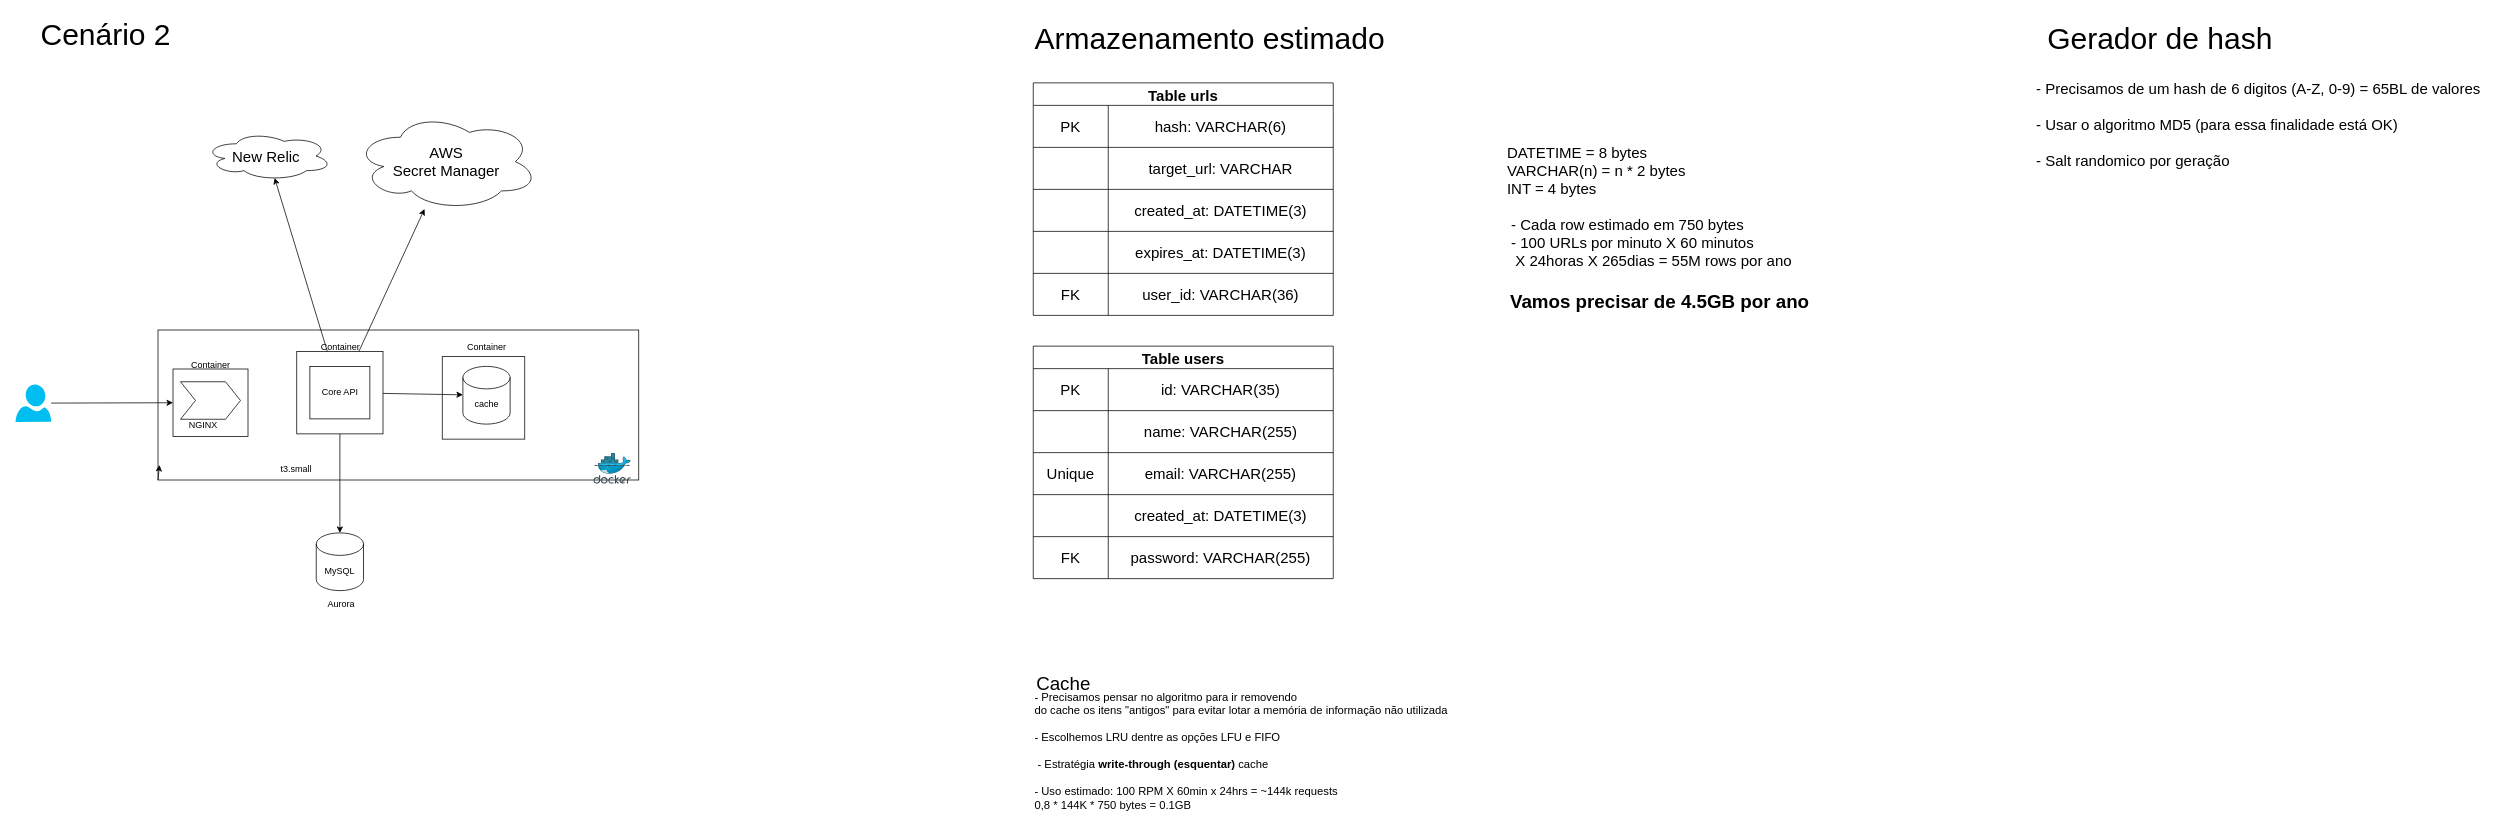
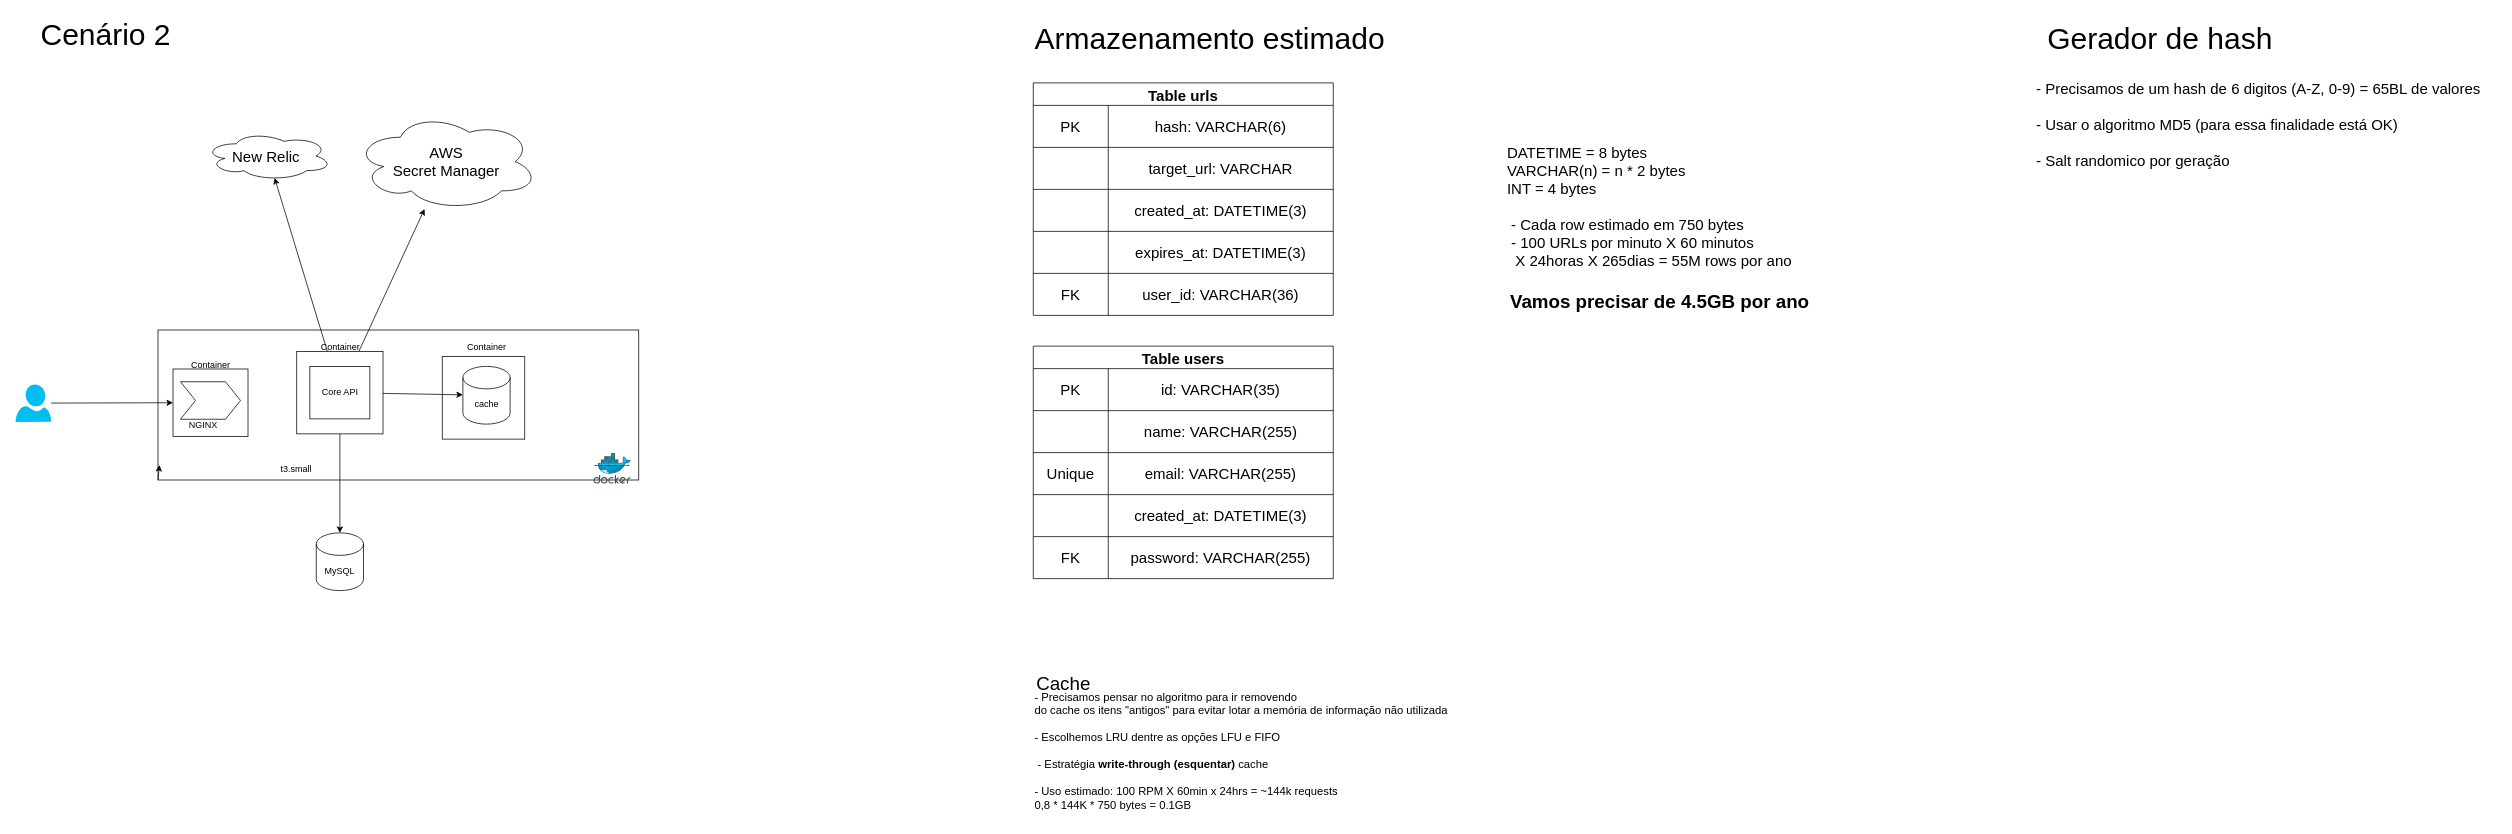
node "Aurora": removed
